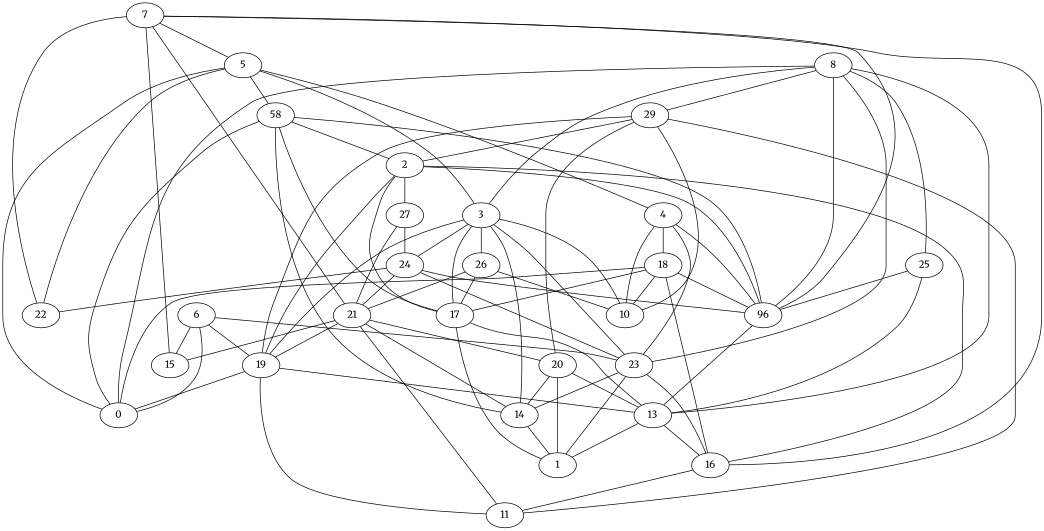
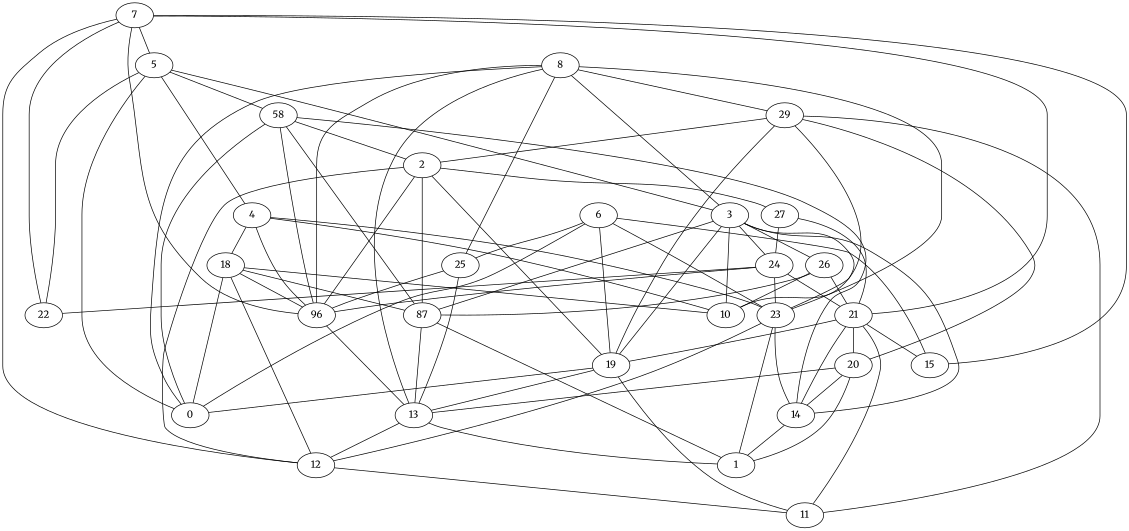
edge "6" -- "25": added
node "17": label "17" -> "87"
node "16": label "16" -> "12"
